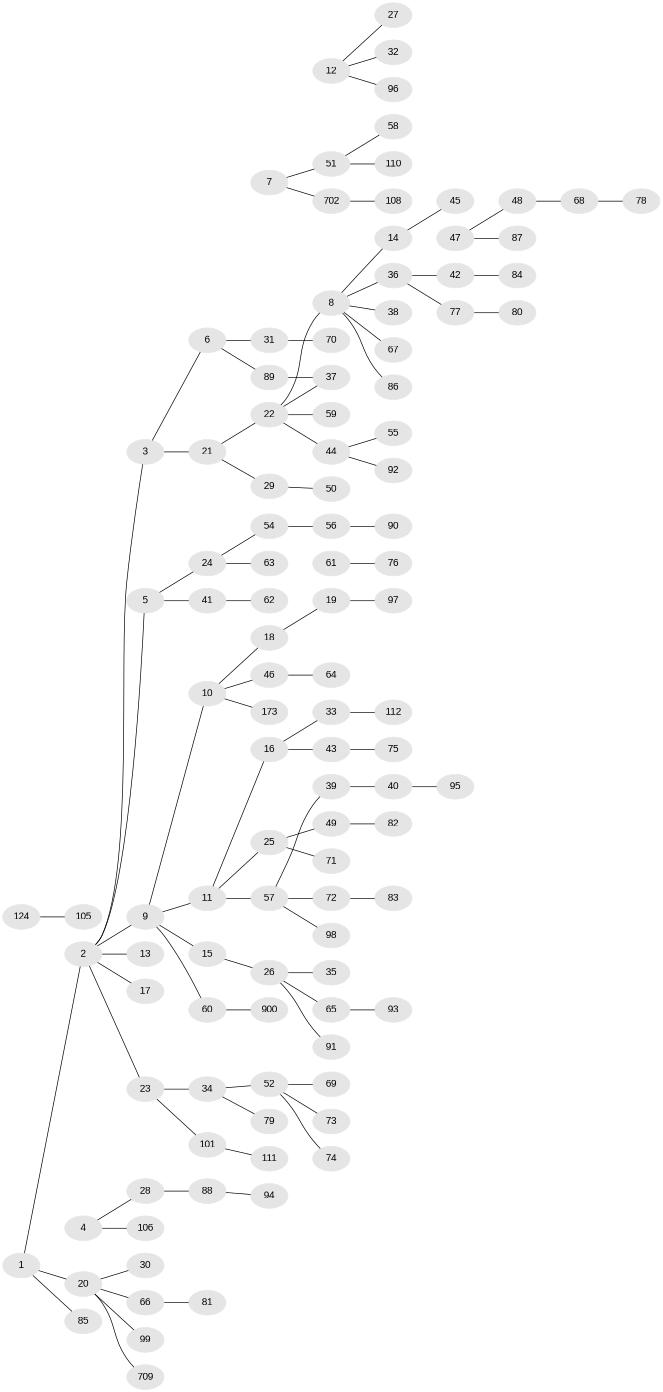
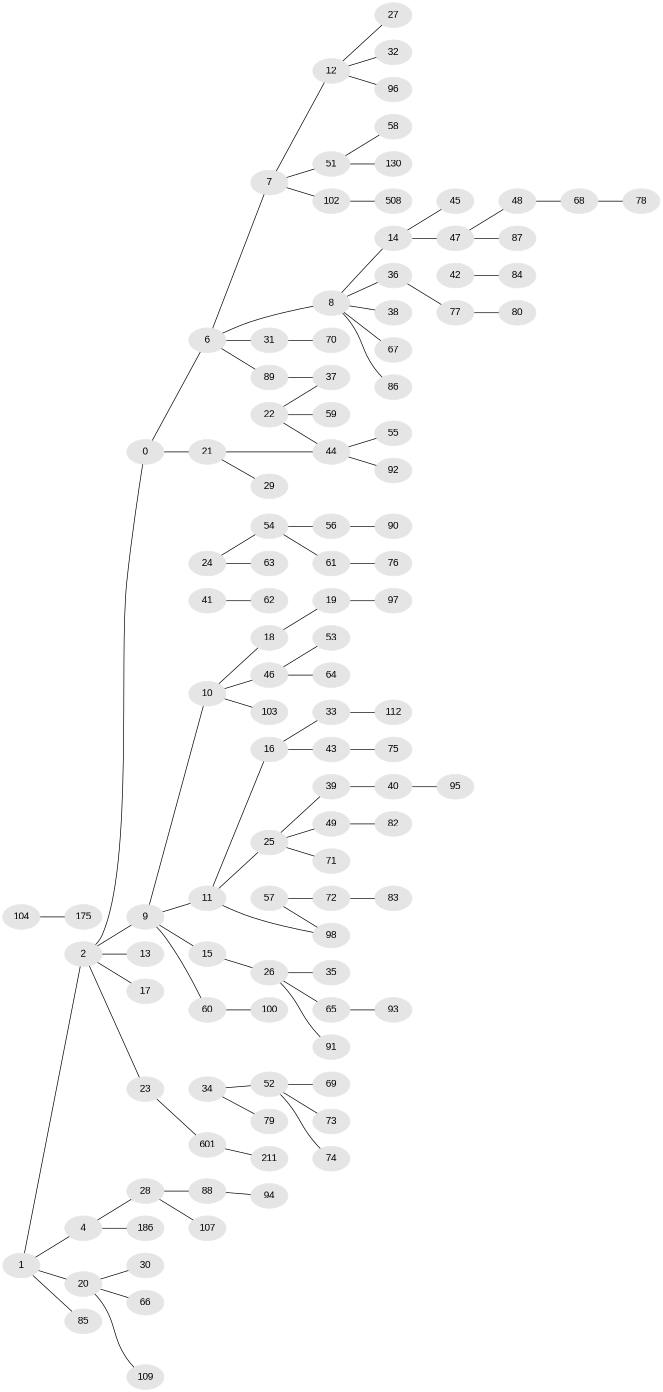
edge "12" -- "7": added
node "110": label "110" -> "130"
node "702": label "702" -> "102"
node "108": label "108" -> "508"
edge "14" -- "47": added
edge "7" -- "6": added
edge "36" -- "42": removed
edge "8" -- "22": now "8" -- "6"
edge "22" -- "21": now "44" -- "21"
node "3": label "3" -> "0"
node "50": removed
edge "54" -- "61": added
node "5": removed
node "53": added
node "173": label "173" -> "103"
edge "39" -- "57": now "39" -- "25"
edge "11" -- "57": now "11" -- "98"
node "124": label "124" -> "104"
node "105": label "105" -> "175"
node "900": label "900" -> "100"
edge "23" -- "34": removed
node "101": label "101" -> "601"
node "111": label "111" -> "211"
node "106": label "106" -> "186"
node "107": added
edge "4" -- "1": added
node "81": removed
node "99": removed
node "709": label "709" -> "109"
